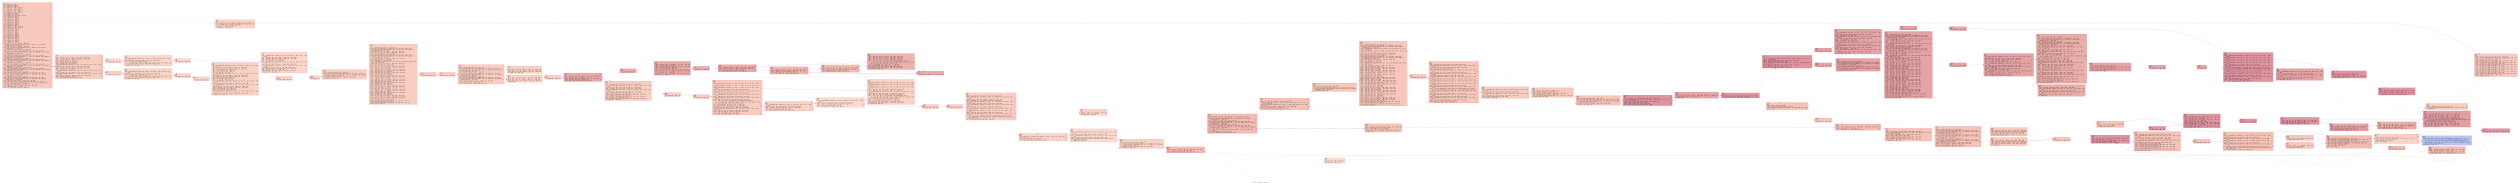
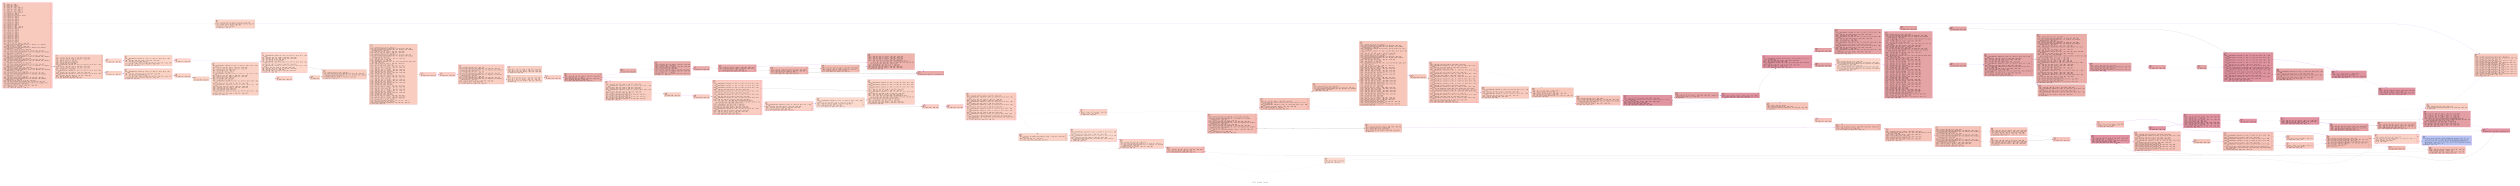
node "%395:": fillcolor #c32e3170 -> #f6a38570
